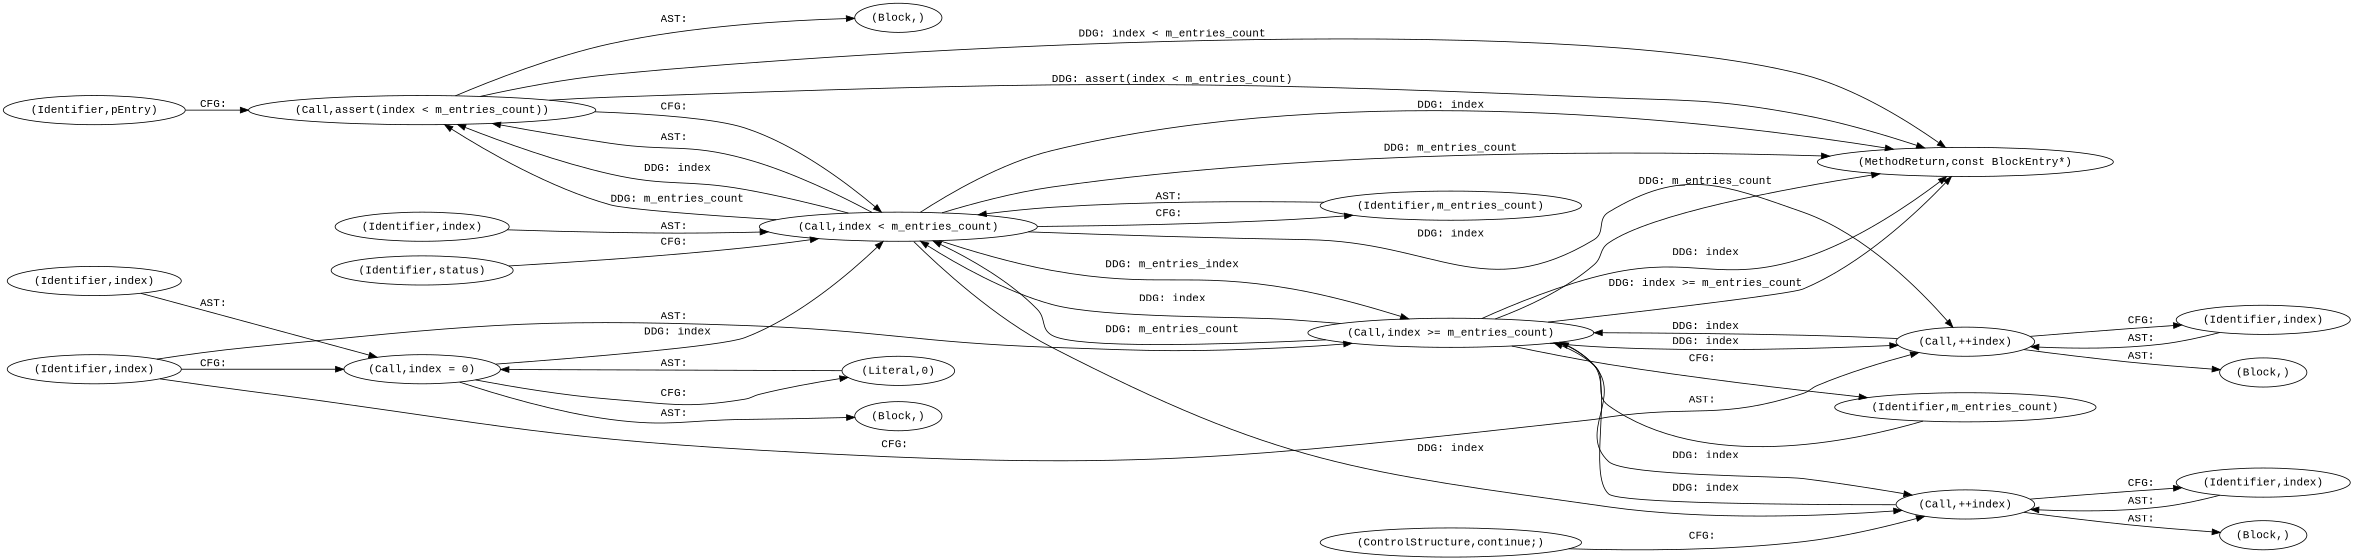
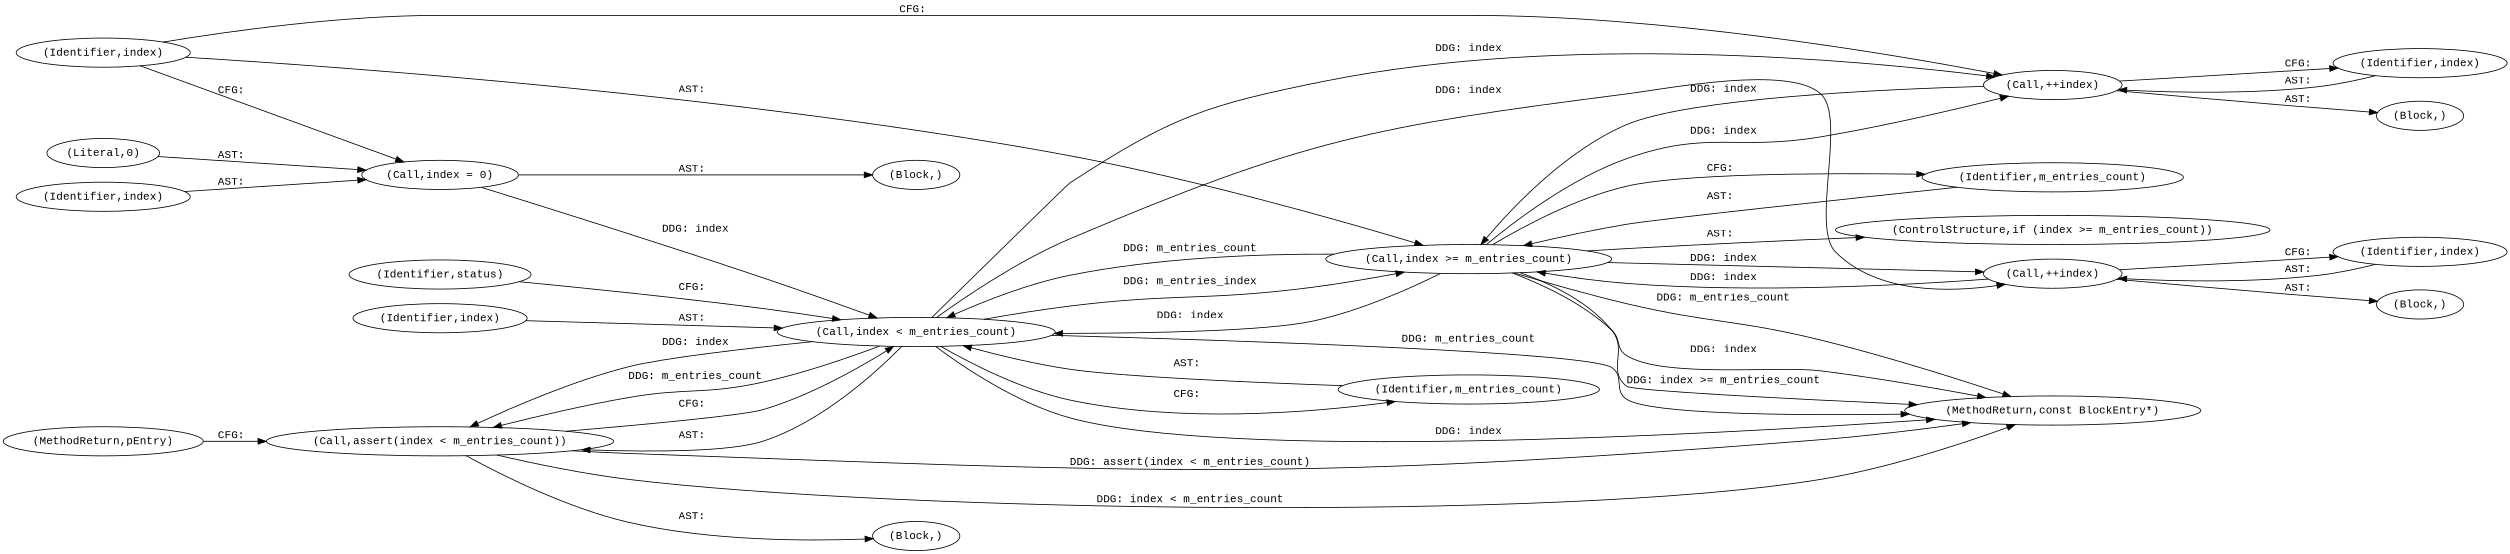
node "(Identifier,pEntry)": label "(Identifier,pEntry)" -> "(MethodReturn,pEntry)"
node "(ControlStructure,if (index >= m_entries_count))": added
edge "(Call,index = 0)" -> "(Literal,0)": removed, label "CFG:"
node "(ControlStructure,continue;)": removed
